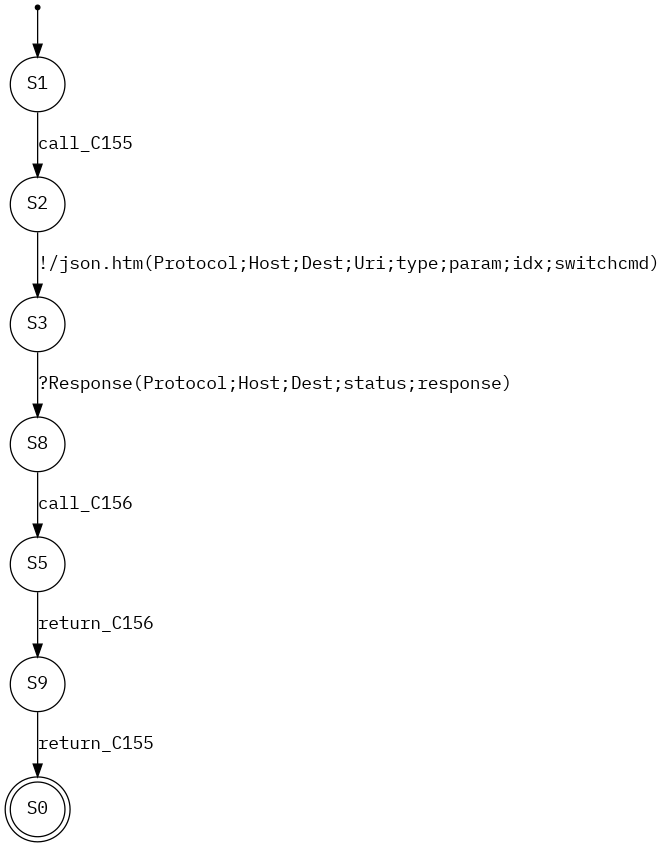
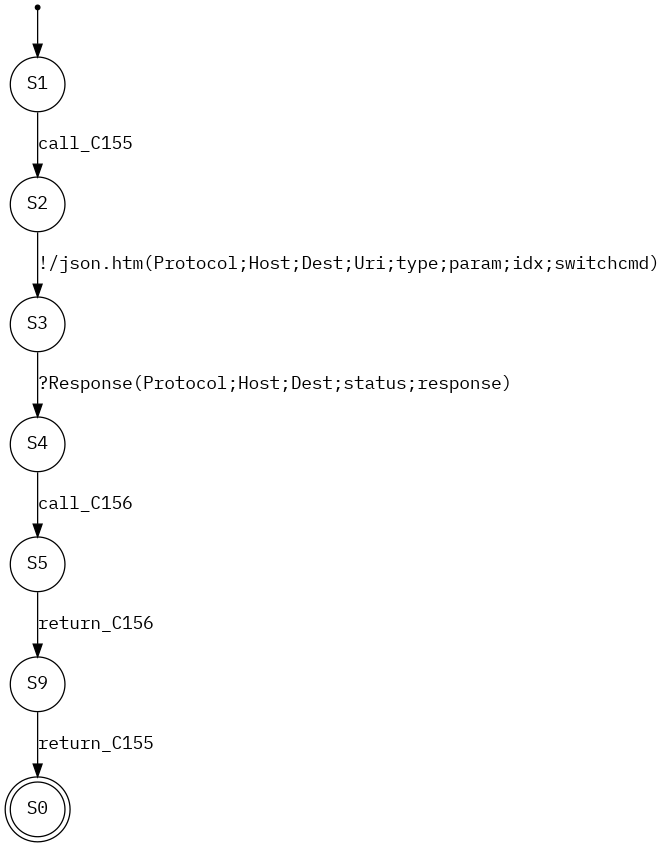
node "S8": label "S8" -> "S4"
